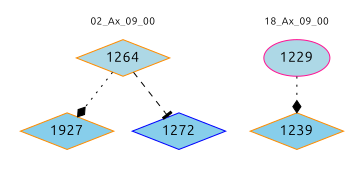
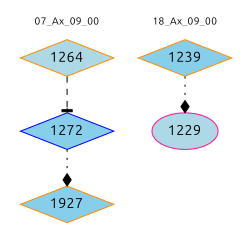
cluster "02_Ax_09_00": label "02_Ax_09_00" -> "07_Ax_09_00"
edge "1229" -> "1239": reversed
edge "1264" -> "1927": now "1272" -> "1927"
